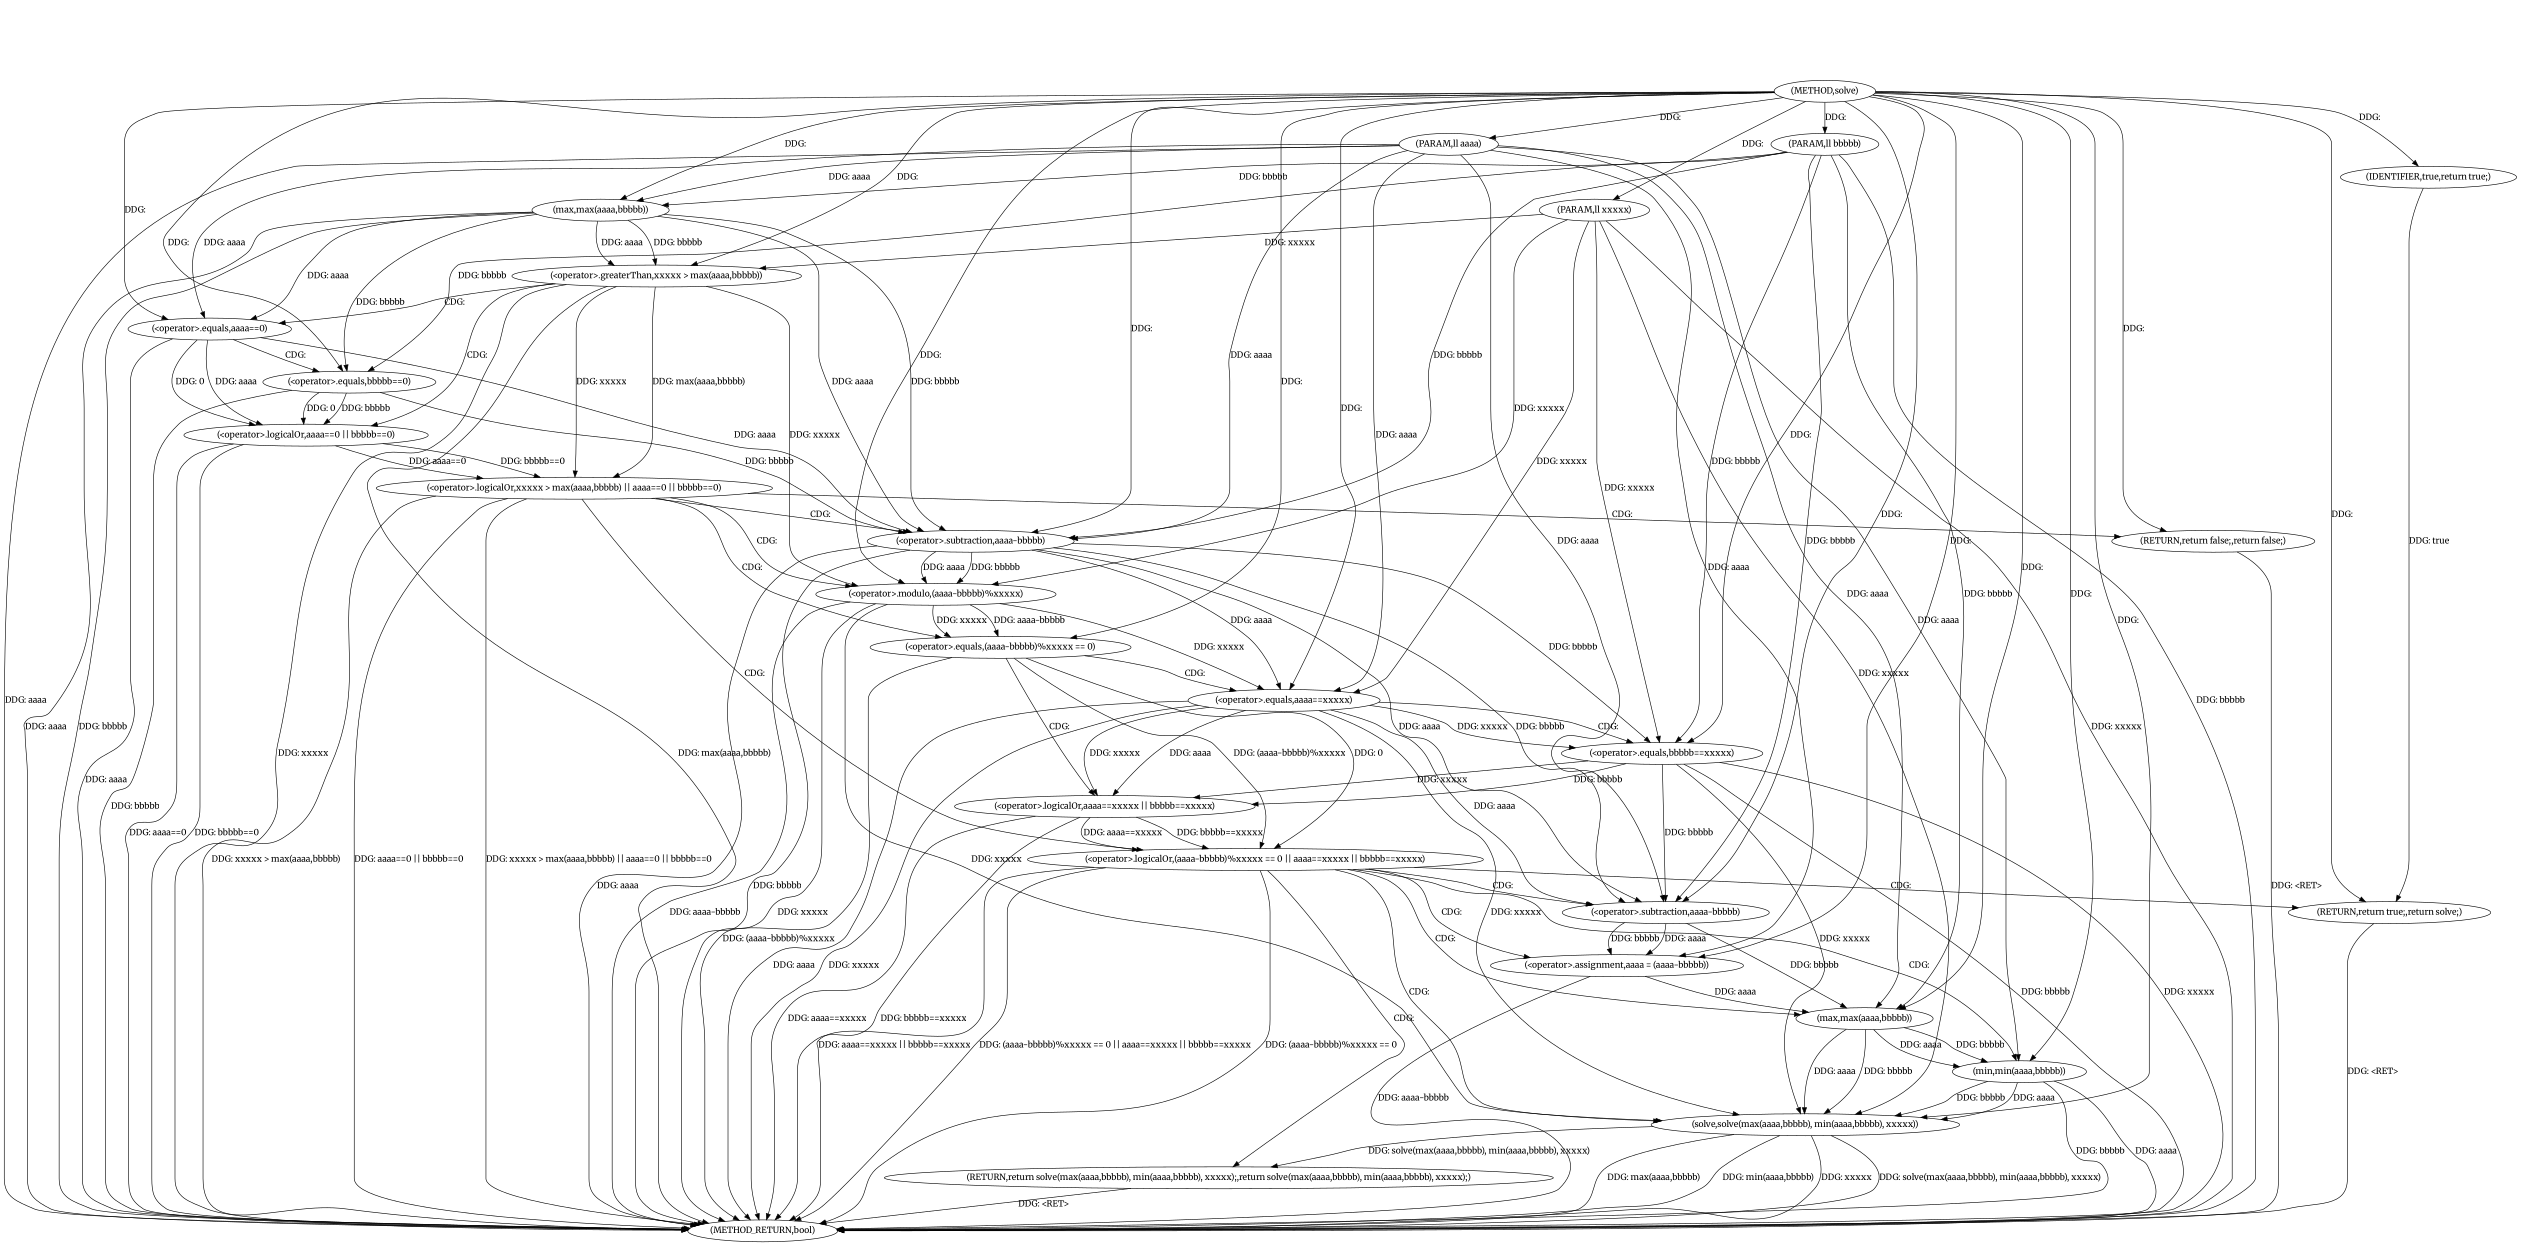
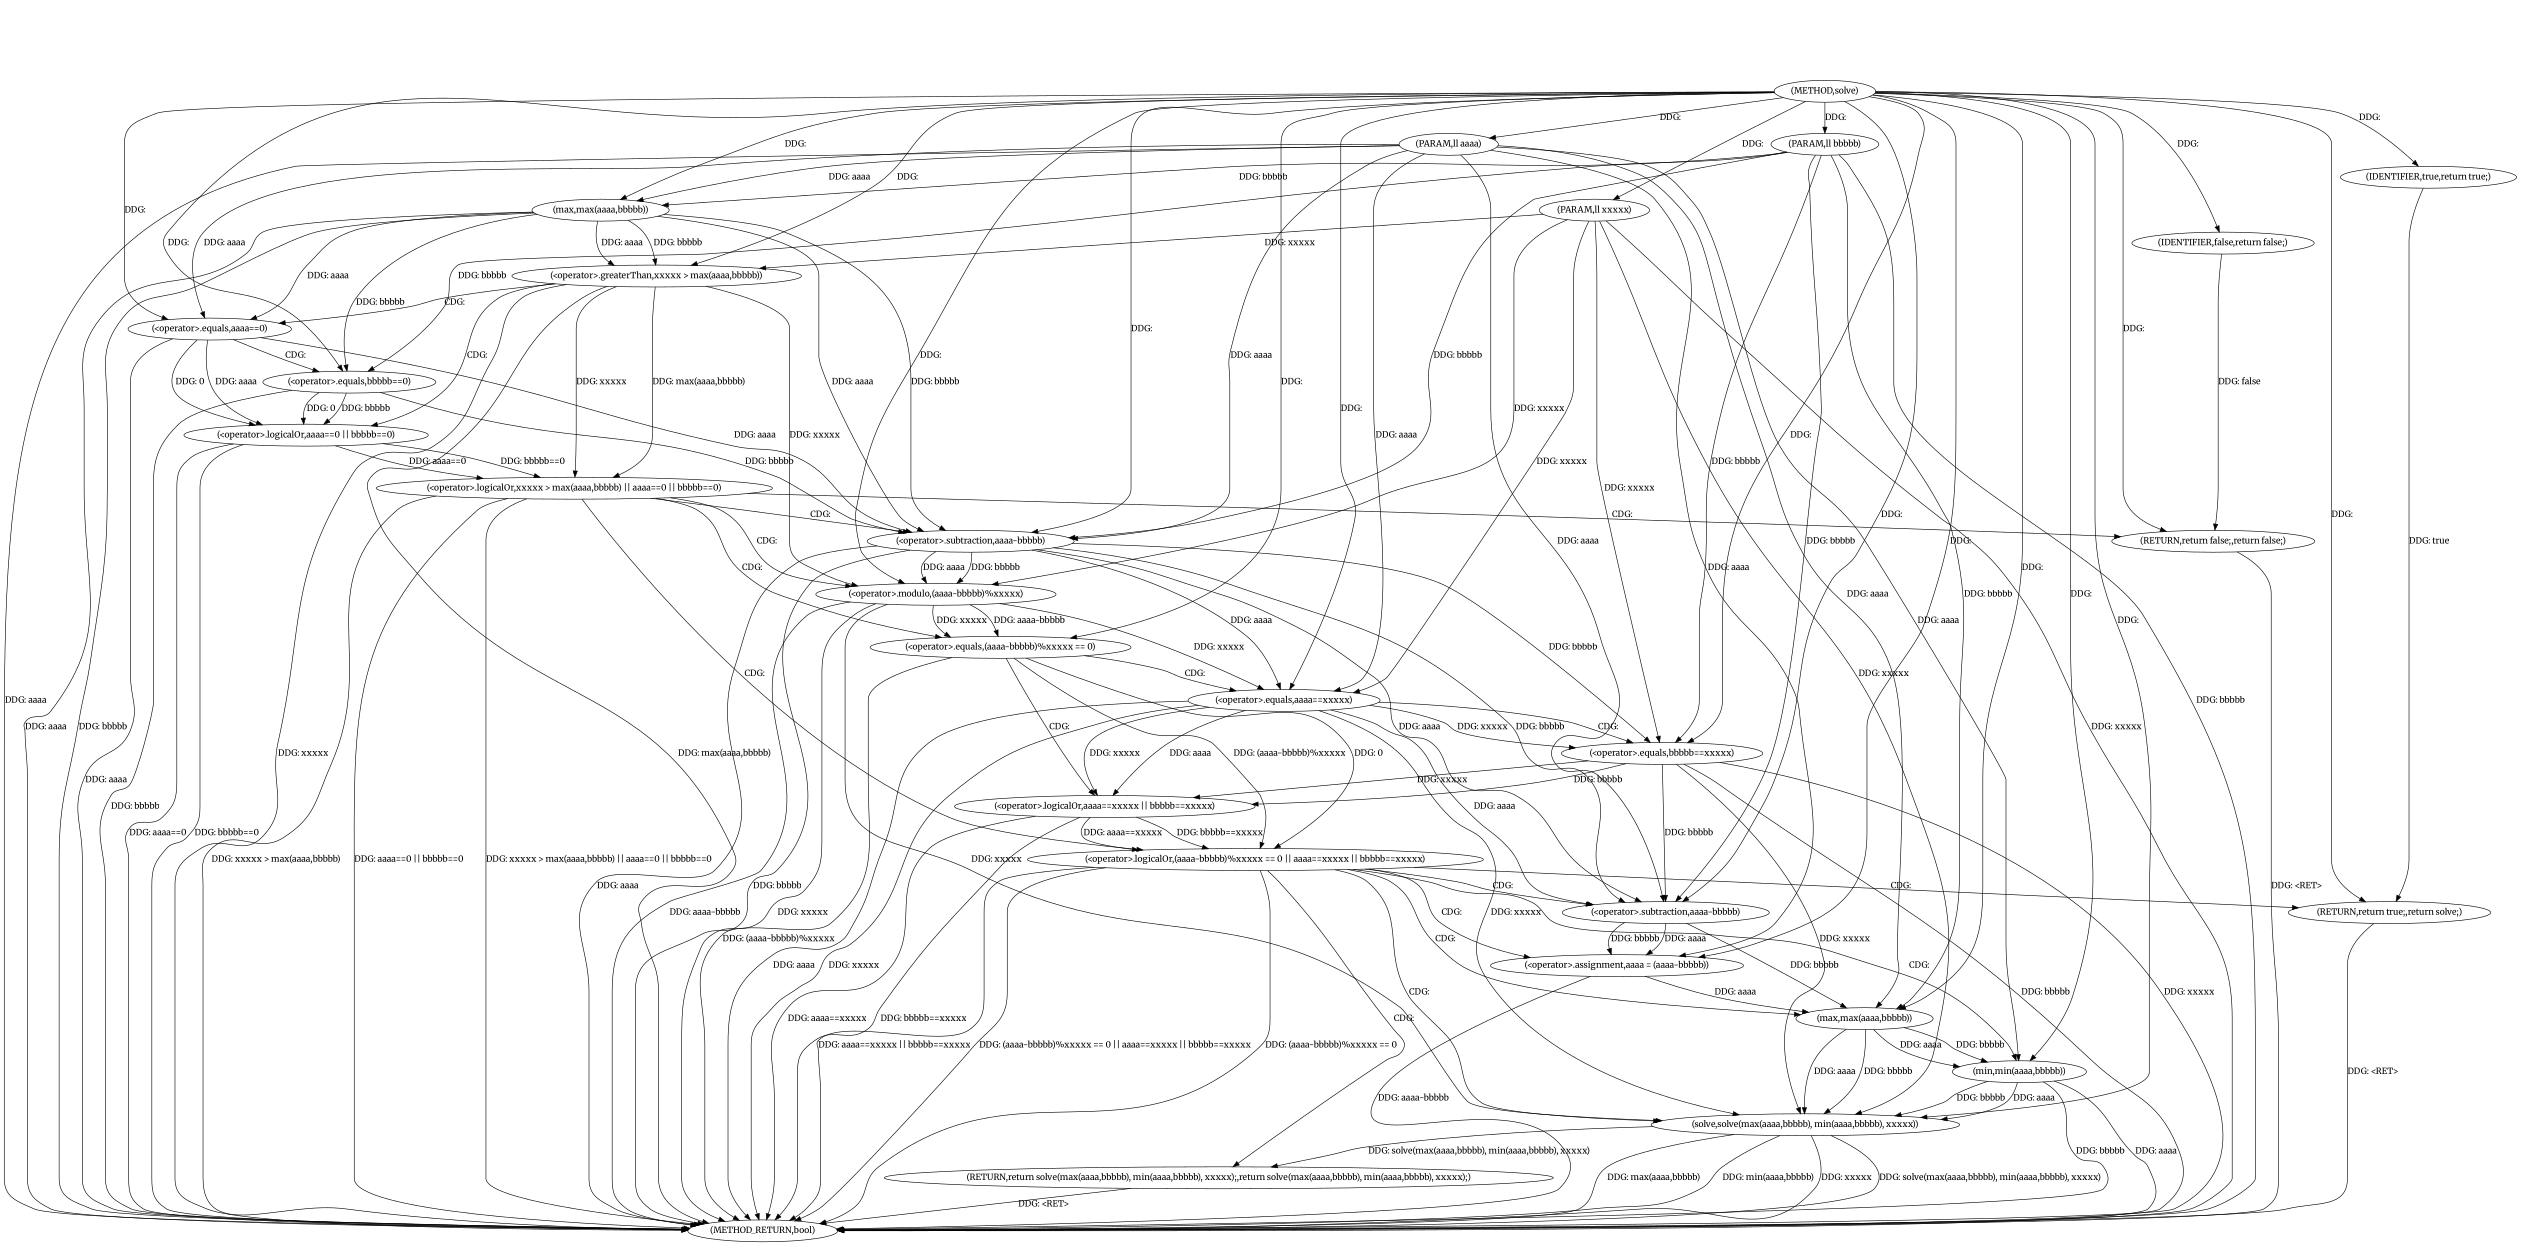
node "(IDENTIFIER,false,return false;)": added
